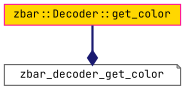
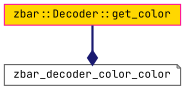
node "zbar_decoder_get_color": label "zbar_decoder_get_color" -> "zbar_decoder_color_color"
